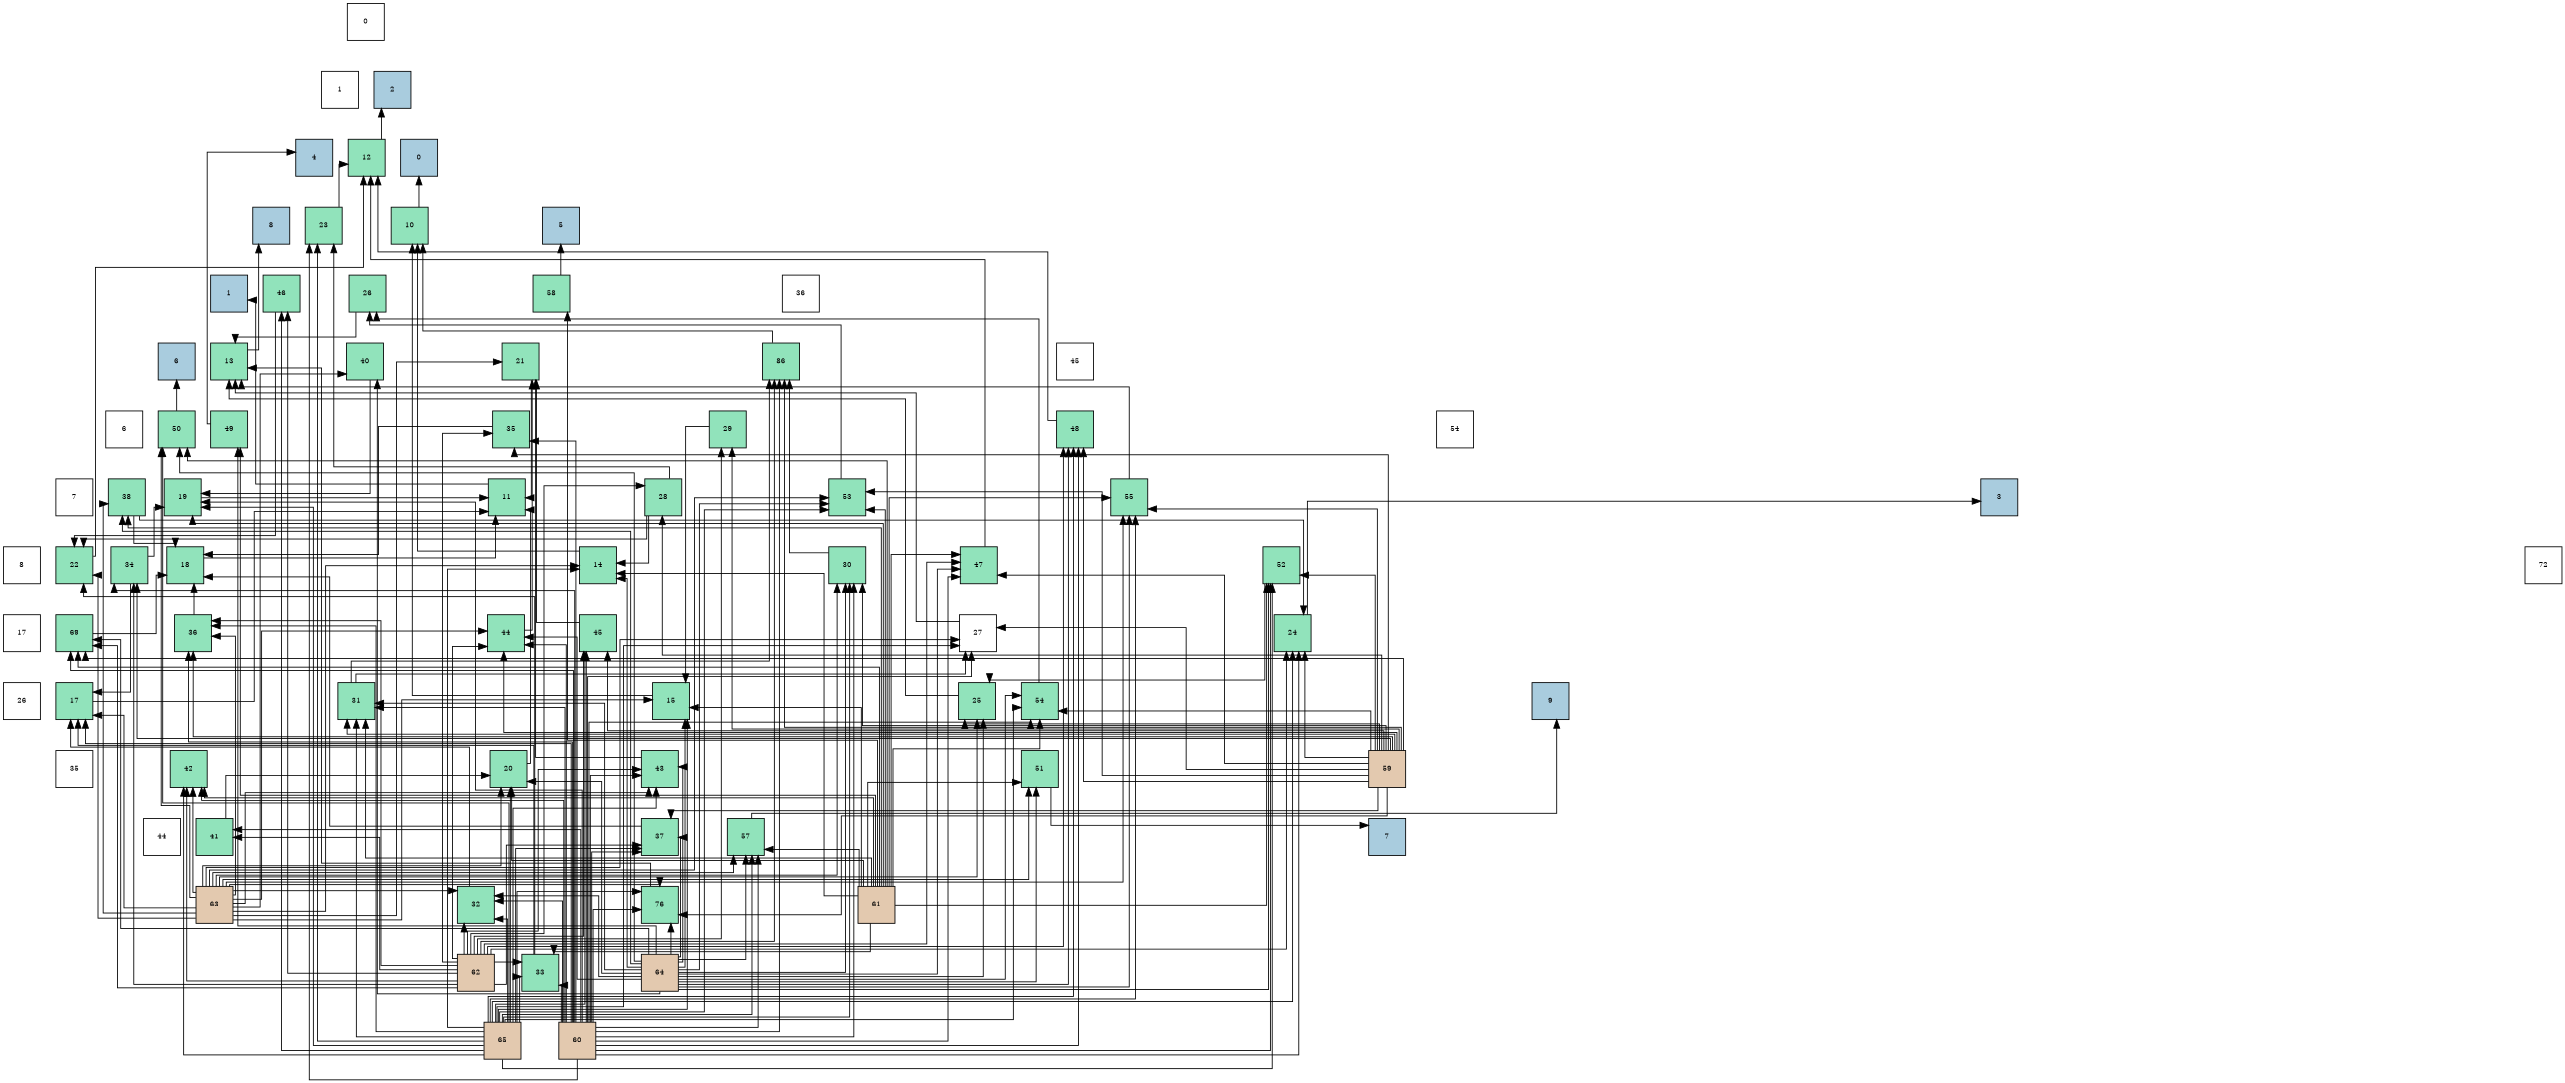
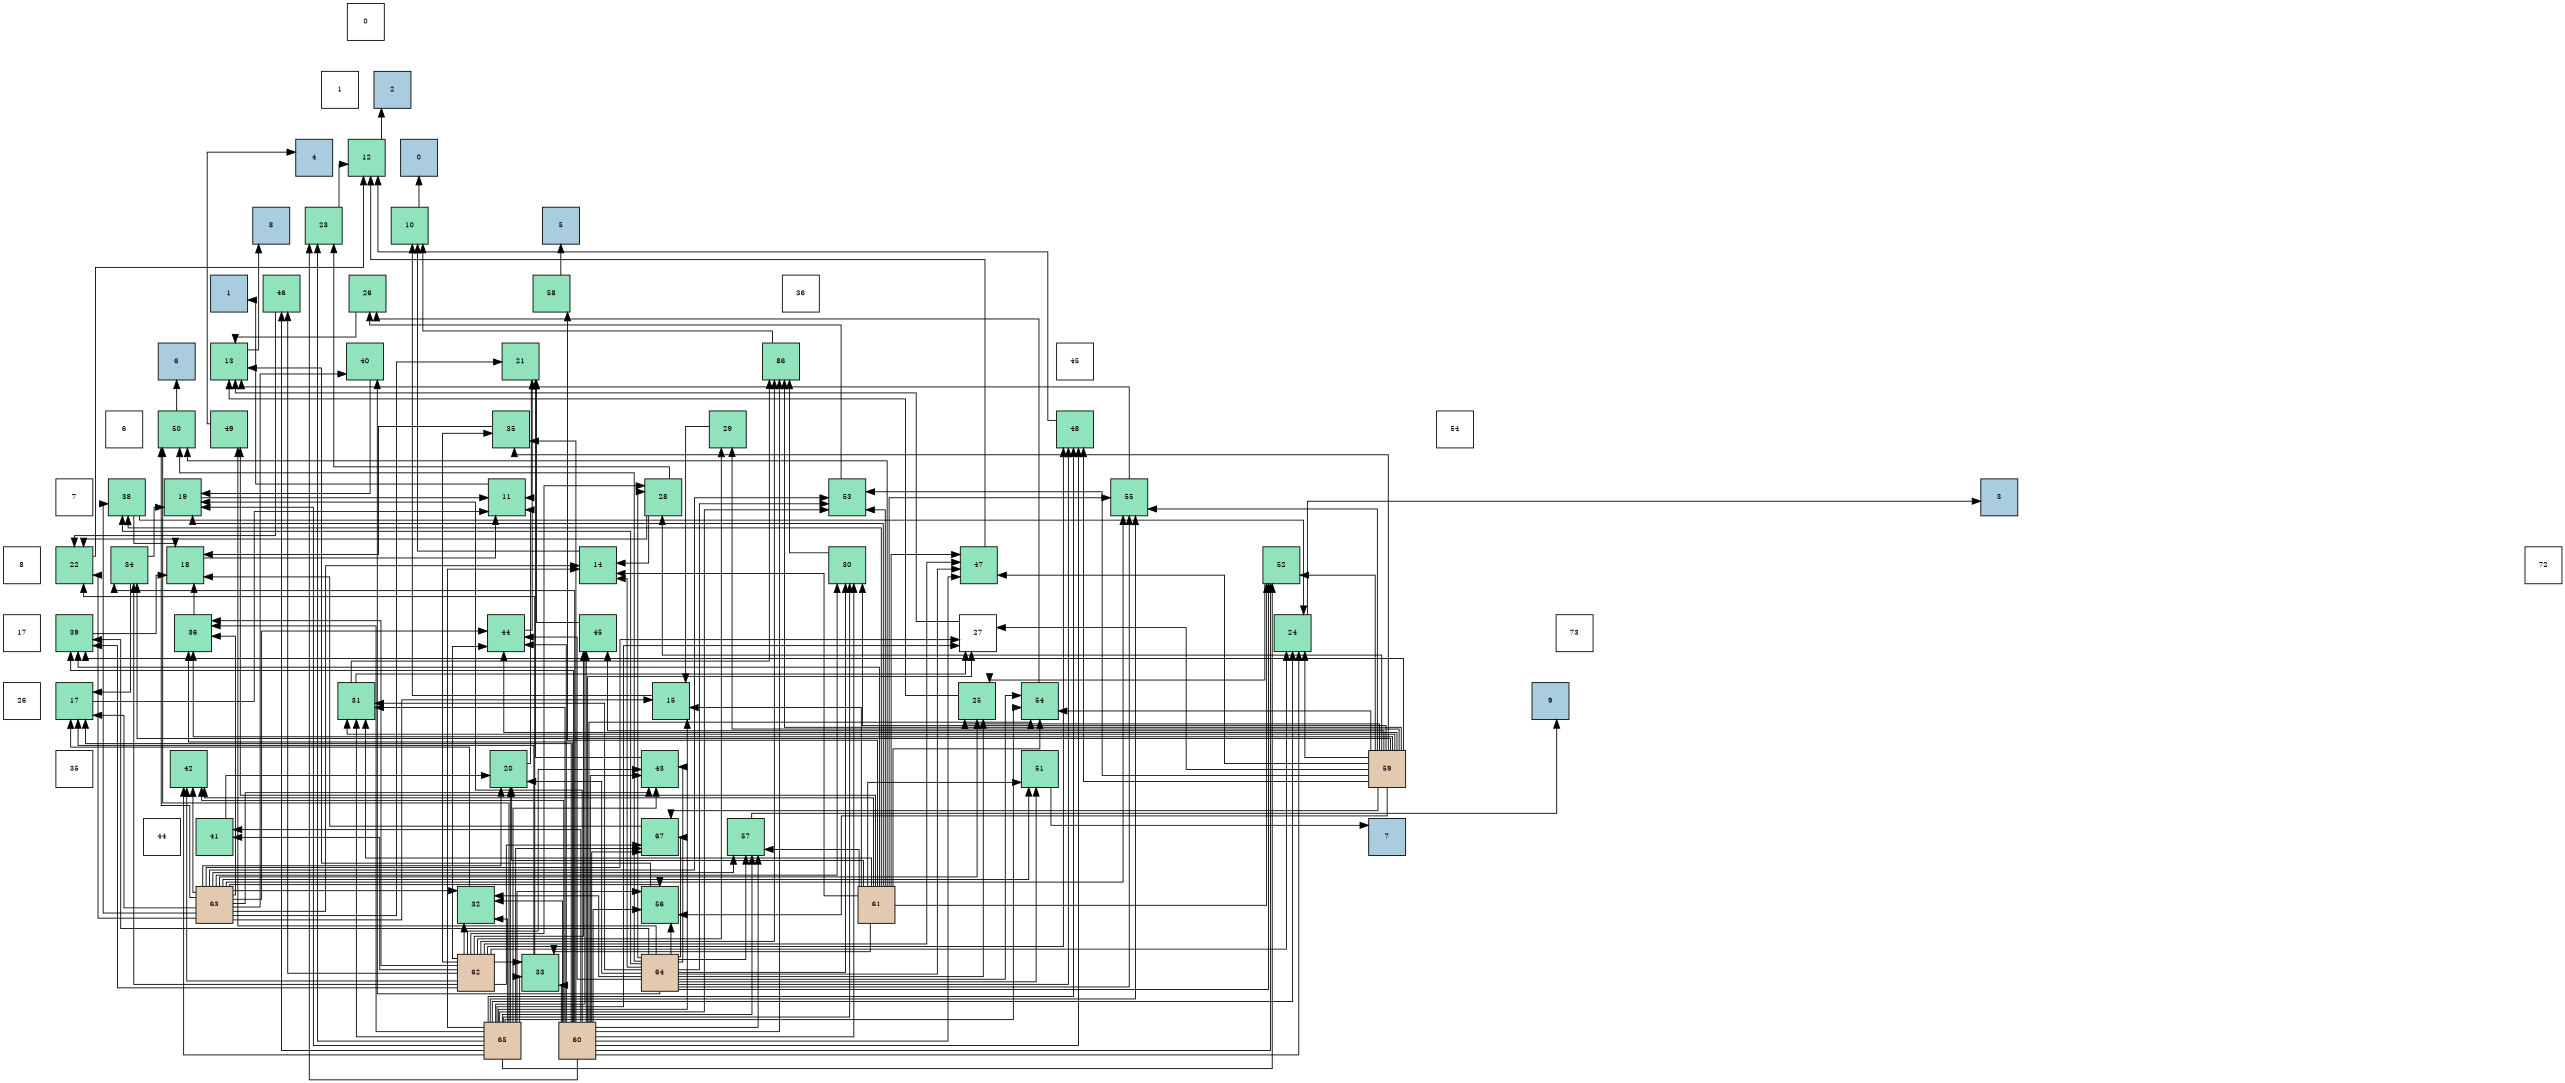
node "69": label "69" -> "39"
node "73": added
node "37": label "37" -> "67"
edge "64" -> "15": now "64" -> "28"
node "76": label "76" -> "56"
